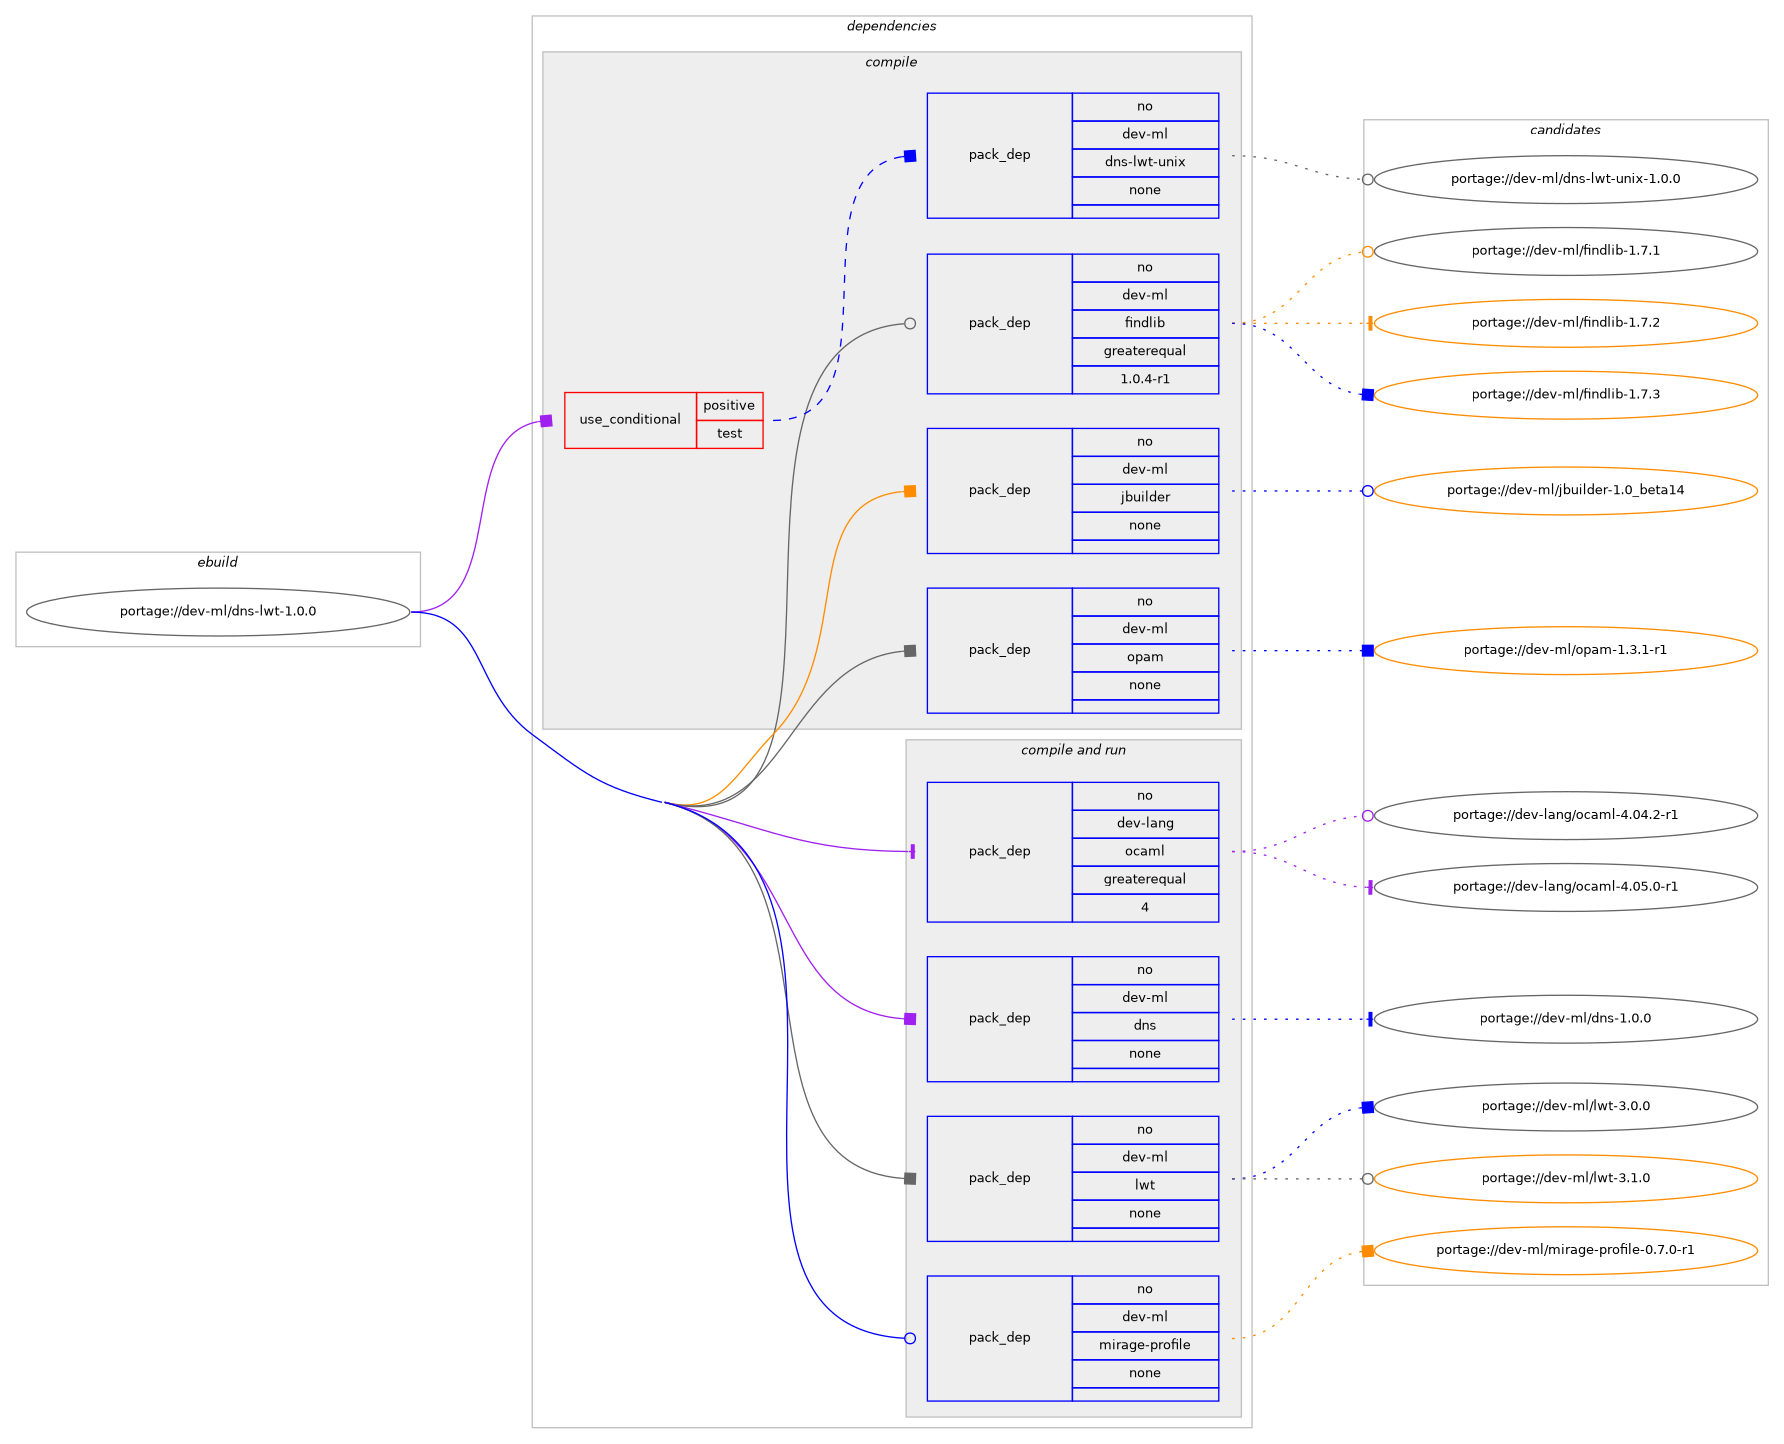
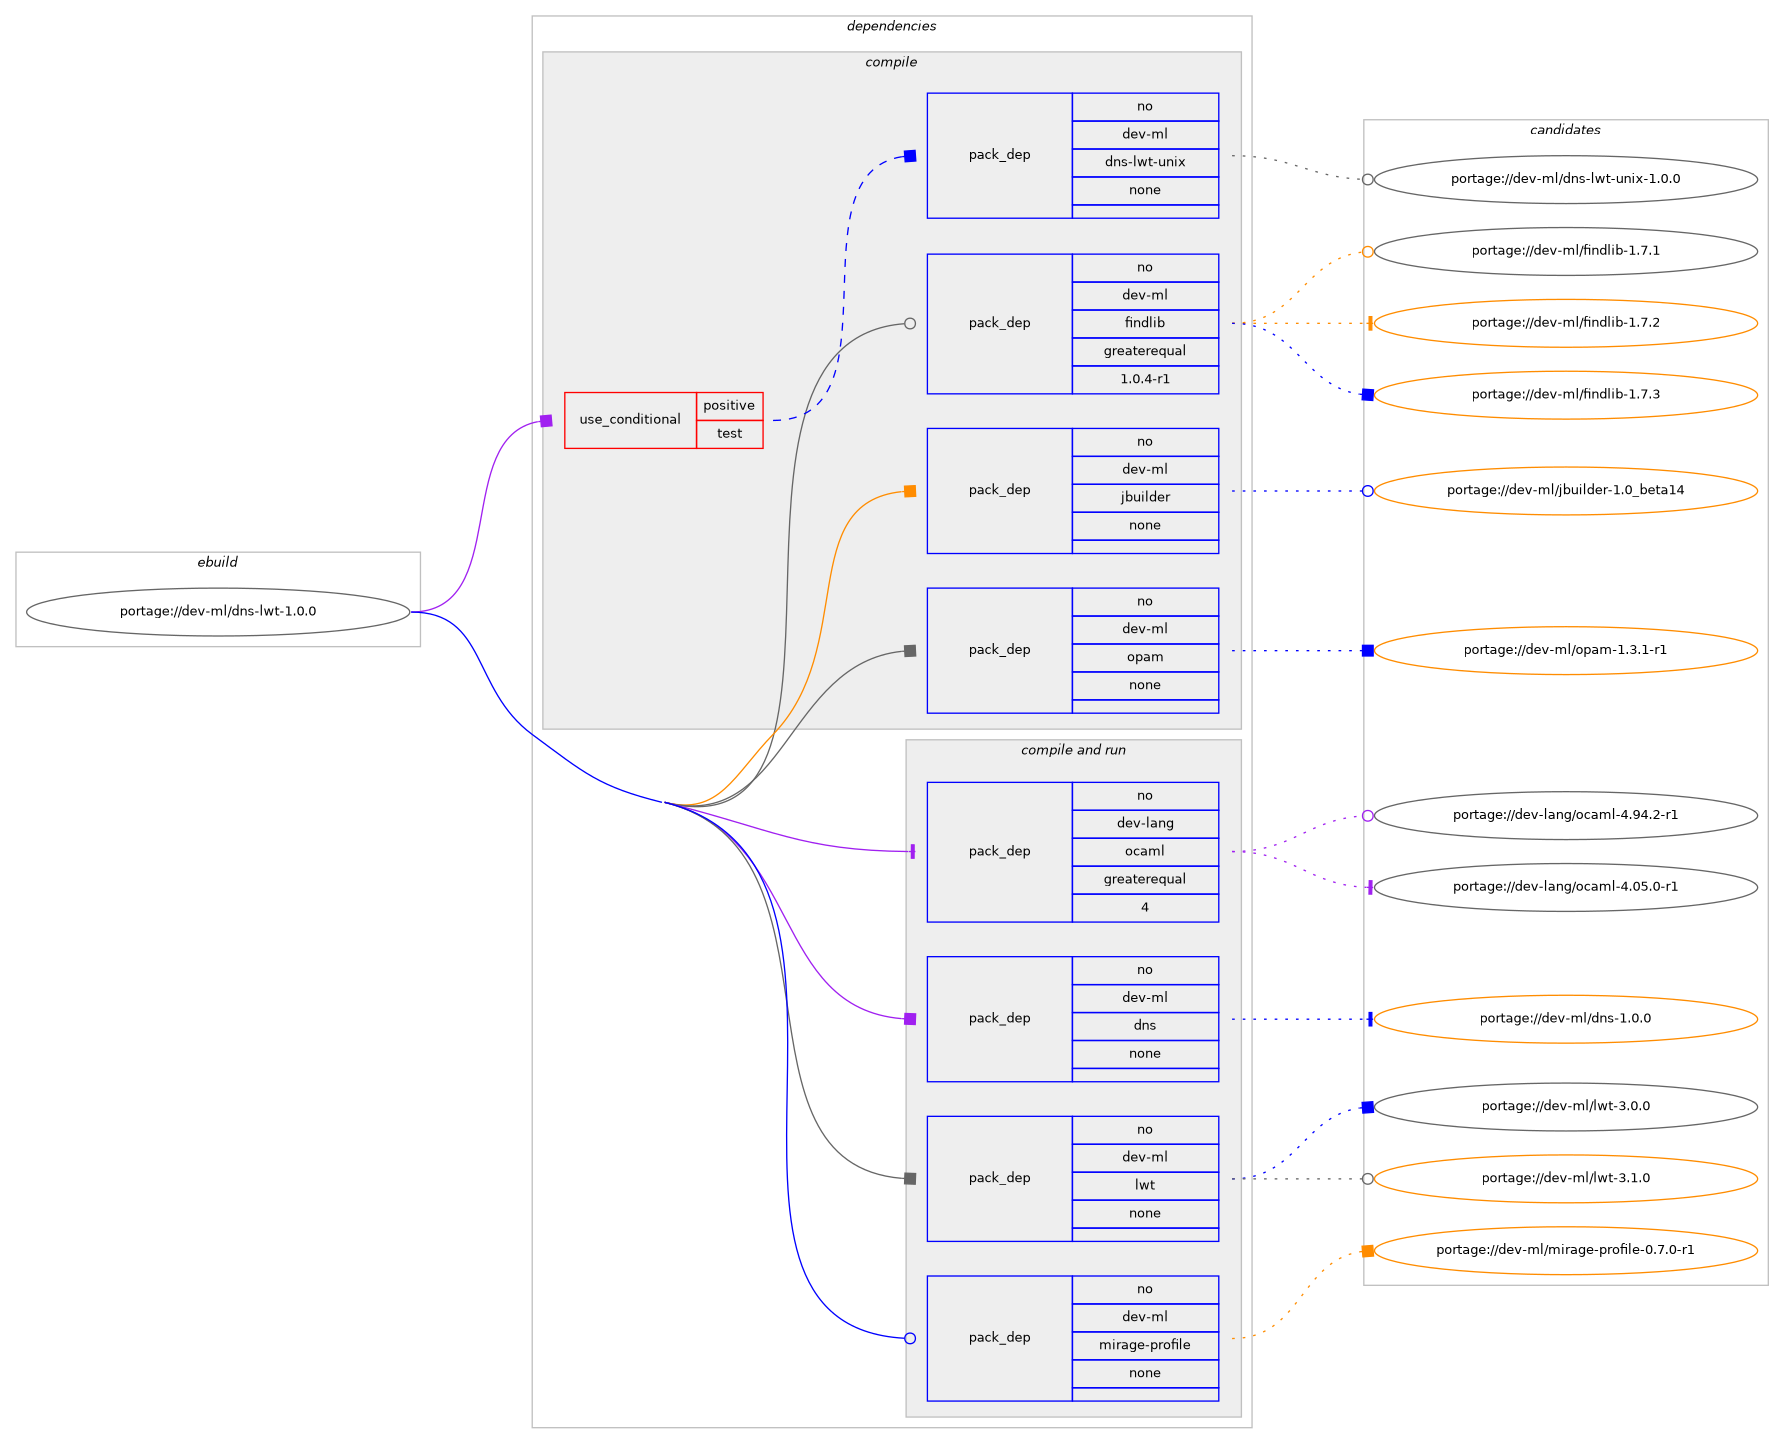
node "portage://dev-lang/ocaml-4.04.2-r1": label "portage://dev-lang/ocaml-4.04.2-r1" -> "portage://dev-lang/ocaml-4.94.2-r1"
node "portage://dev-ml/dns-1.0.0": color gray40 -> darkorange
